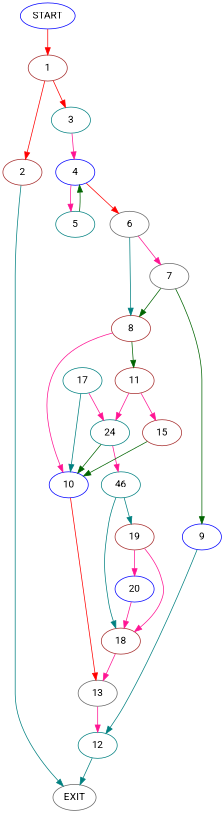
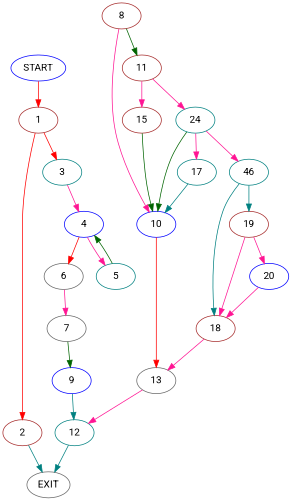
edge "6" -> "8": removed
edge "7" -> "8": removed
edge "17" -> "24": reversed
